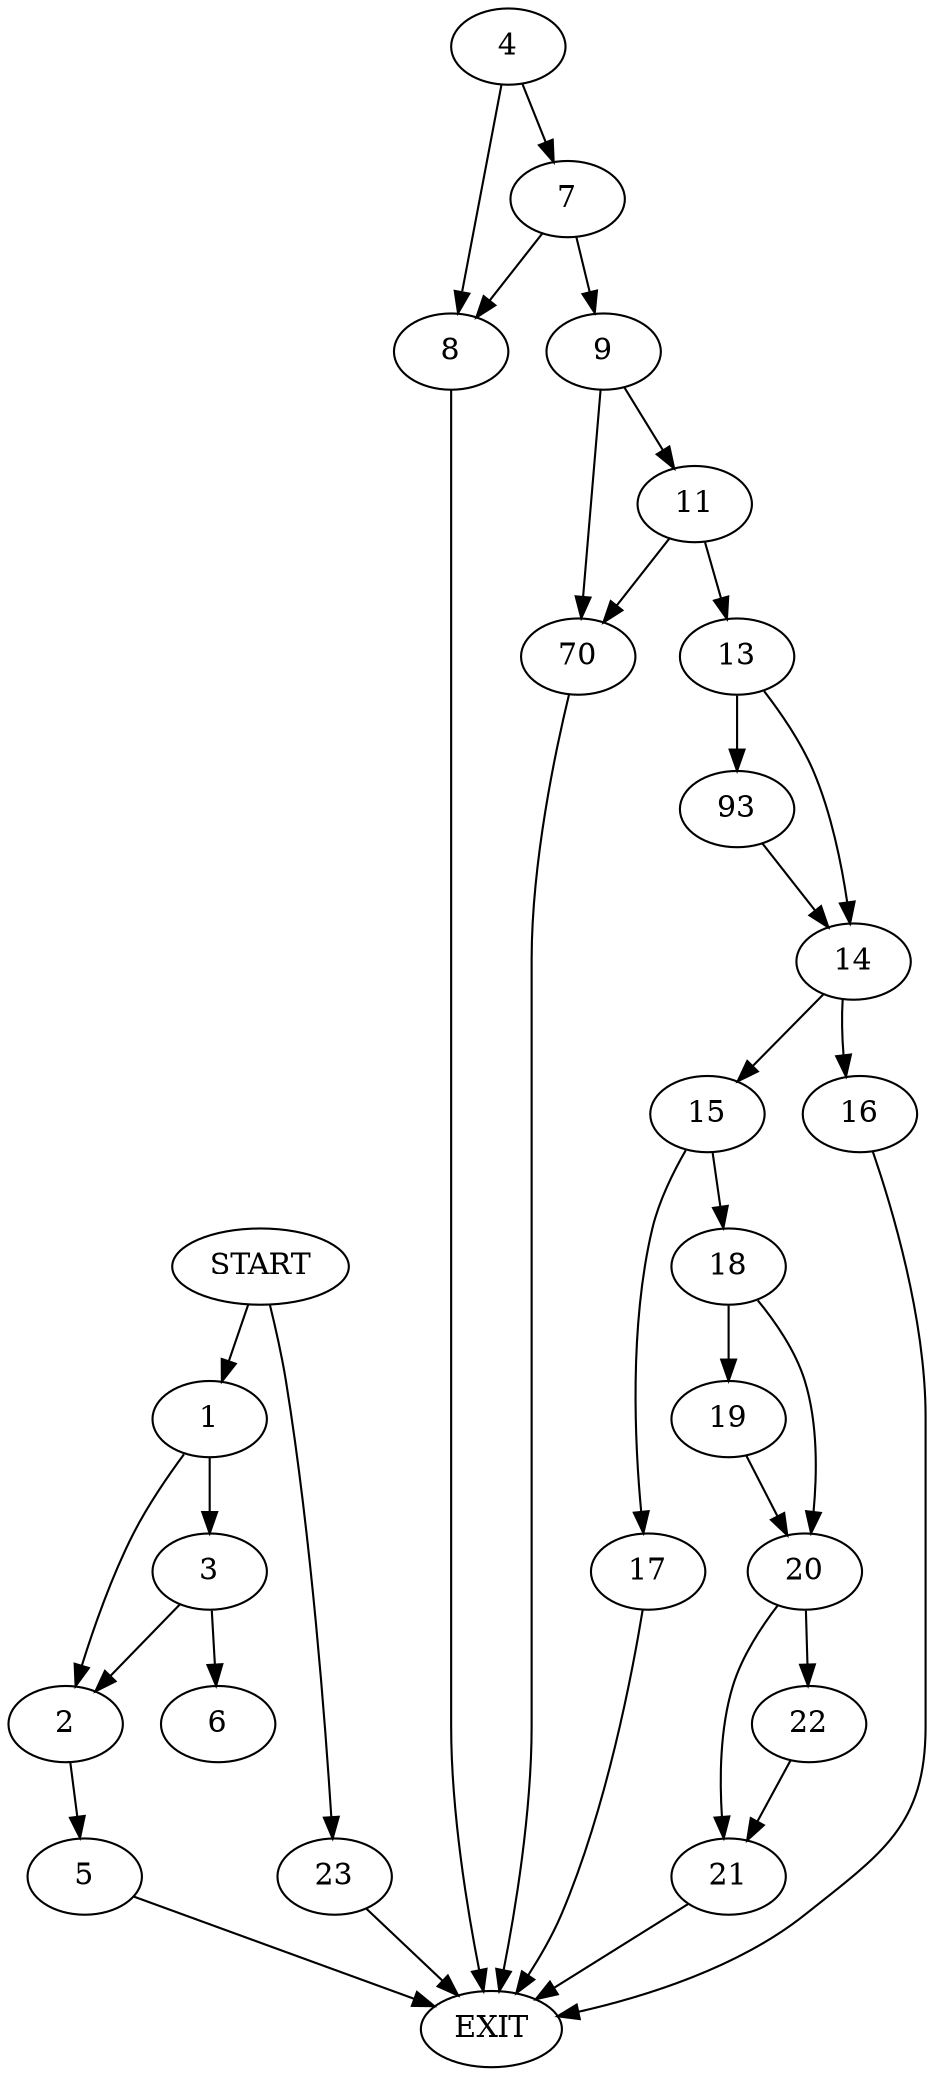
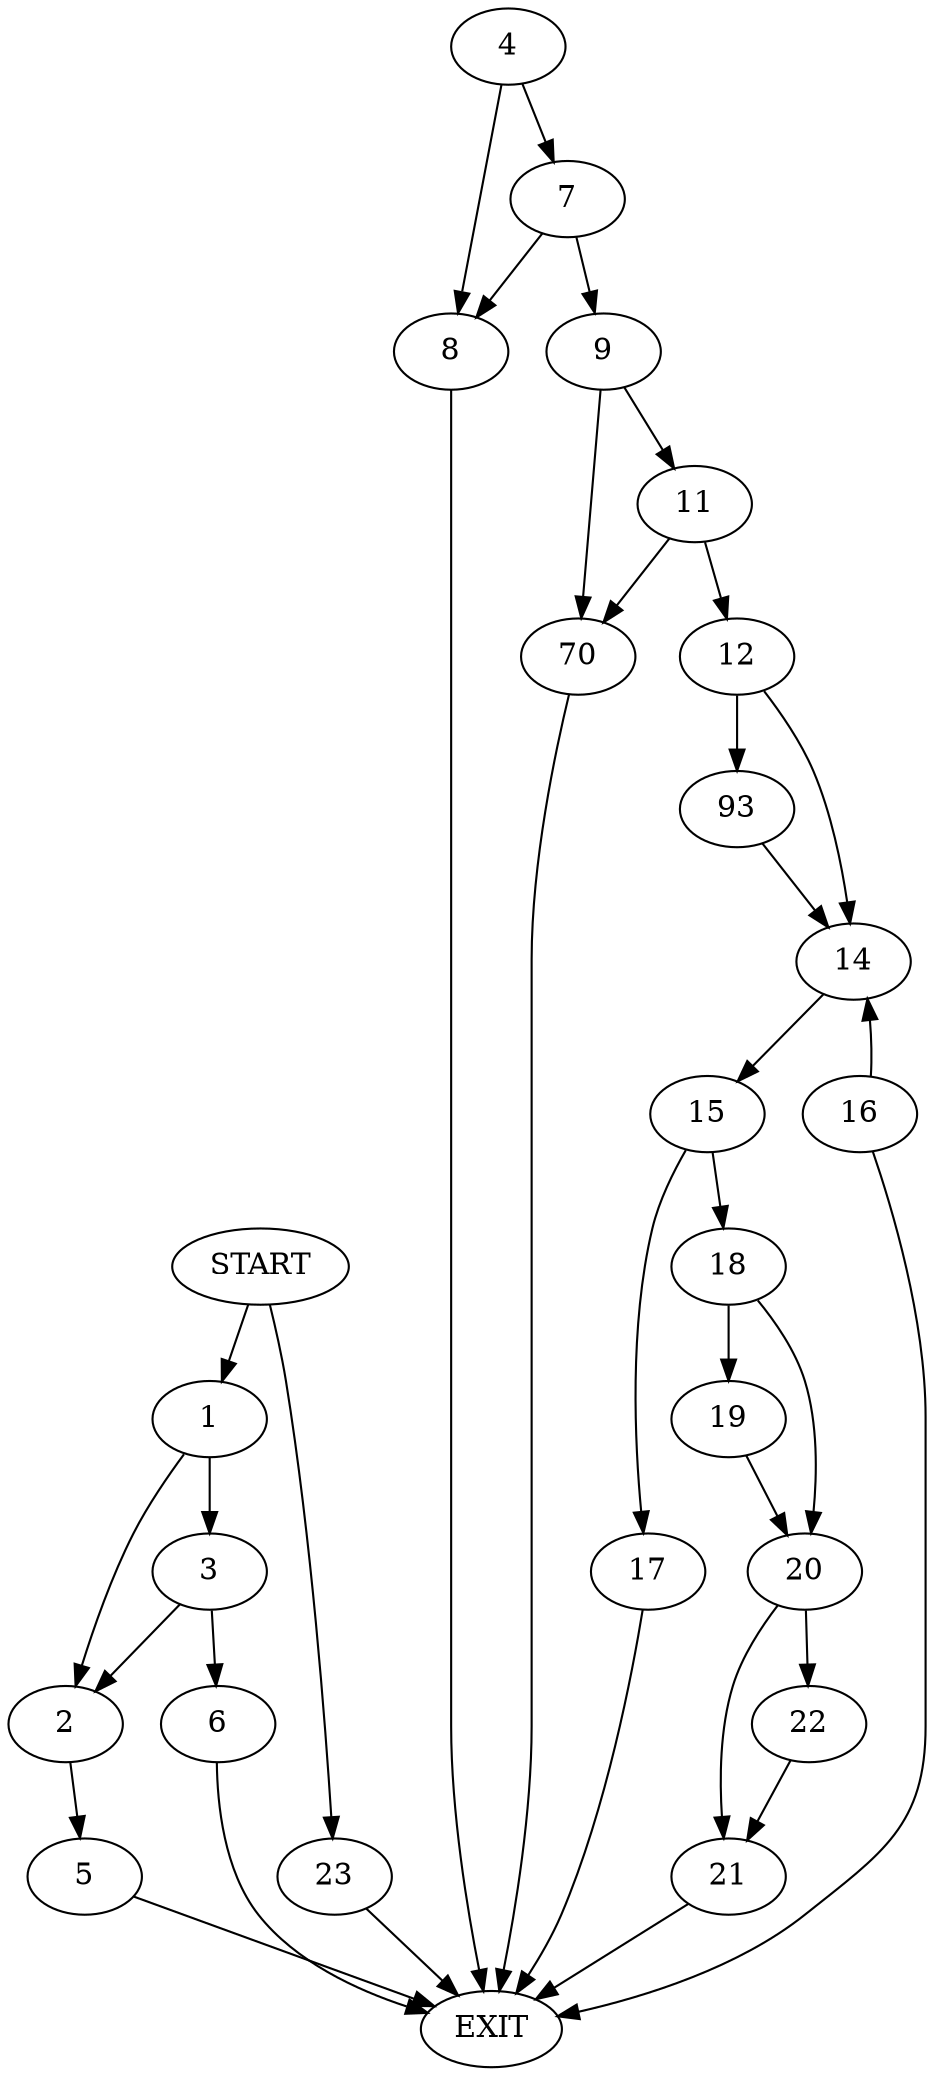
node "13": label "13" -> "12"
edge "14" -> "16": reversed
edge "6" -> "EXIT": added
